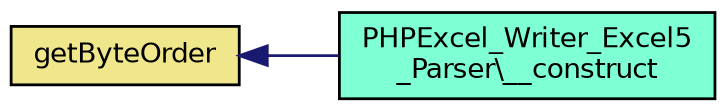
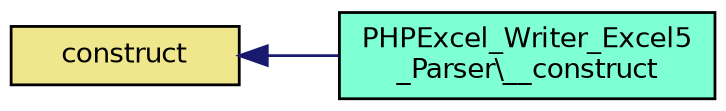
node "getByteOrder": label "getByteOrder" -> "construct"
